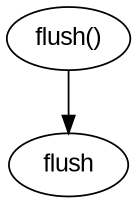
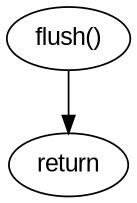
node "flush": label "flush" -> "return"
